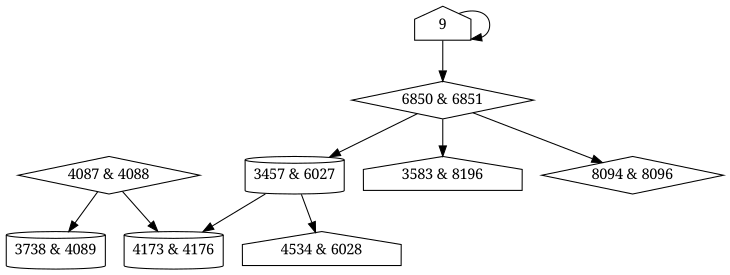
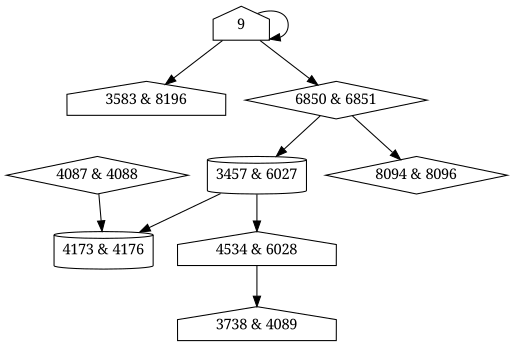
edge "6850 & 6851" -> "3583 & 8196": now "9" -> "3583 & 8196"
edge "4087 & 4088" -> "3738 & 4089": now "4534 & 6028" -> "3738 & 4089"
node "3738 & 4089": shape cylinder -> house
